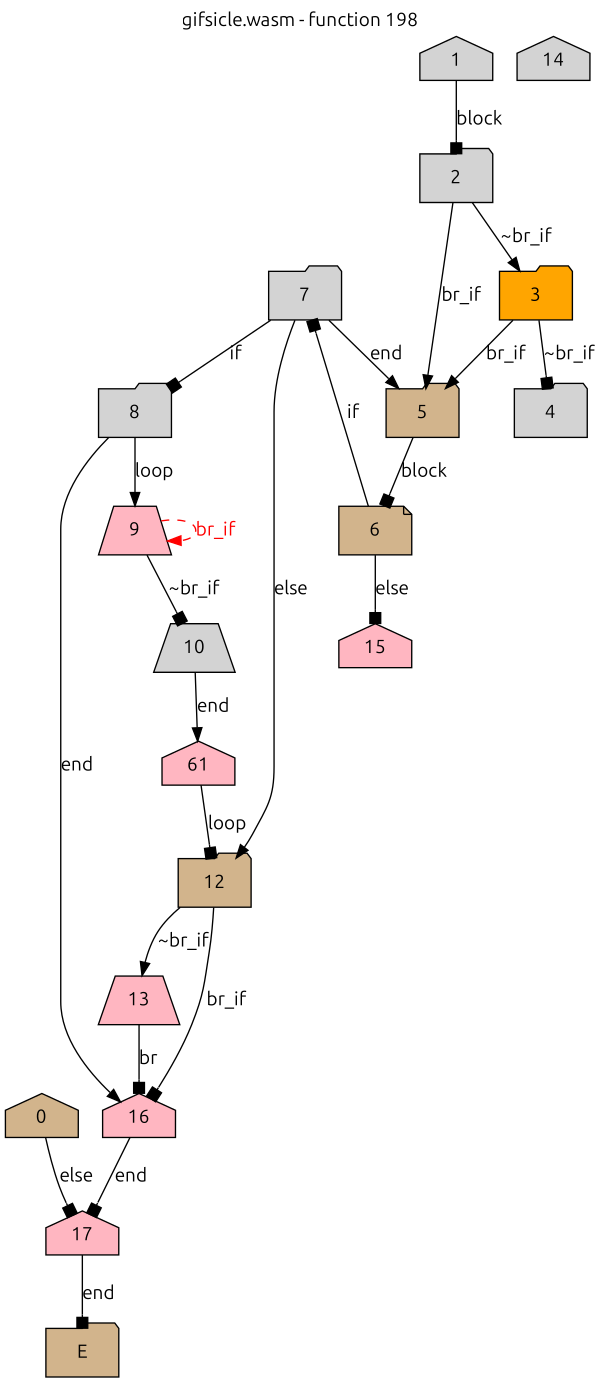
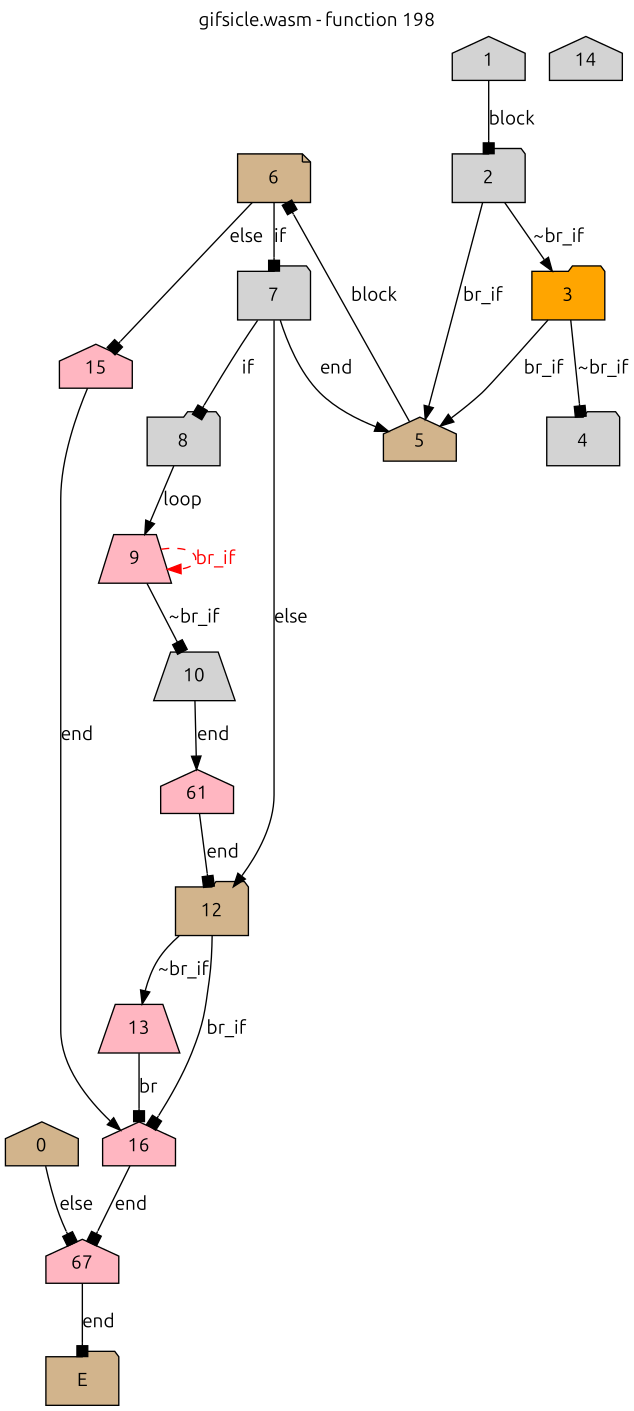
node "5": shape folder -> house
edge "8" -> "16": now "15" -> "16"
edge "61" -> "12": label "loop" -> "end"
node "17": label "17" -> "67"
